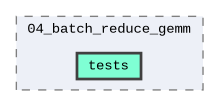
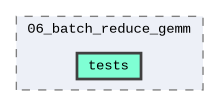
cluster "04_batch_reduce_gemm": label "04_batch_reduce_gemm" -> "06_batch_reduce_gemm"
